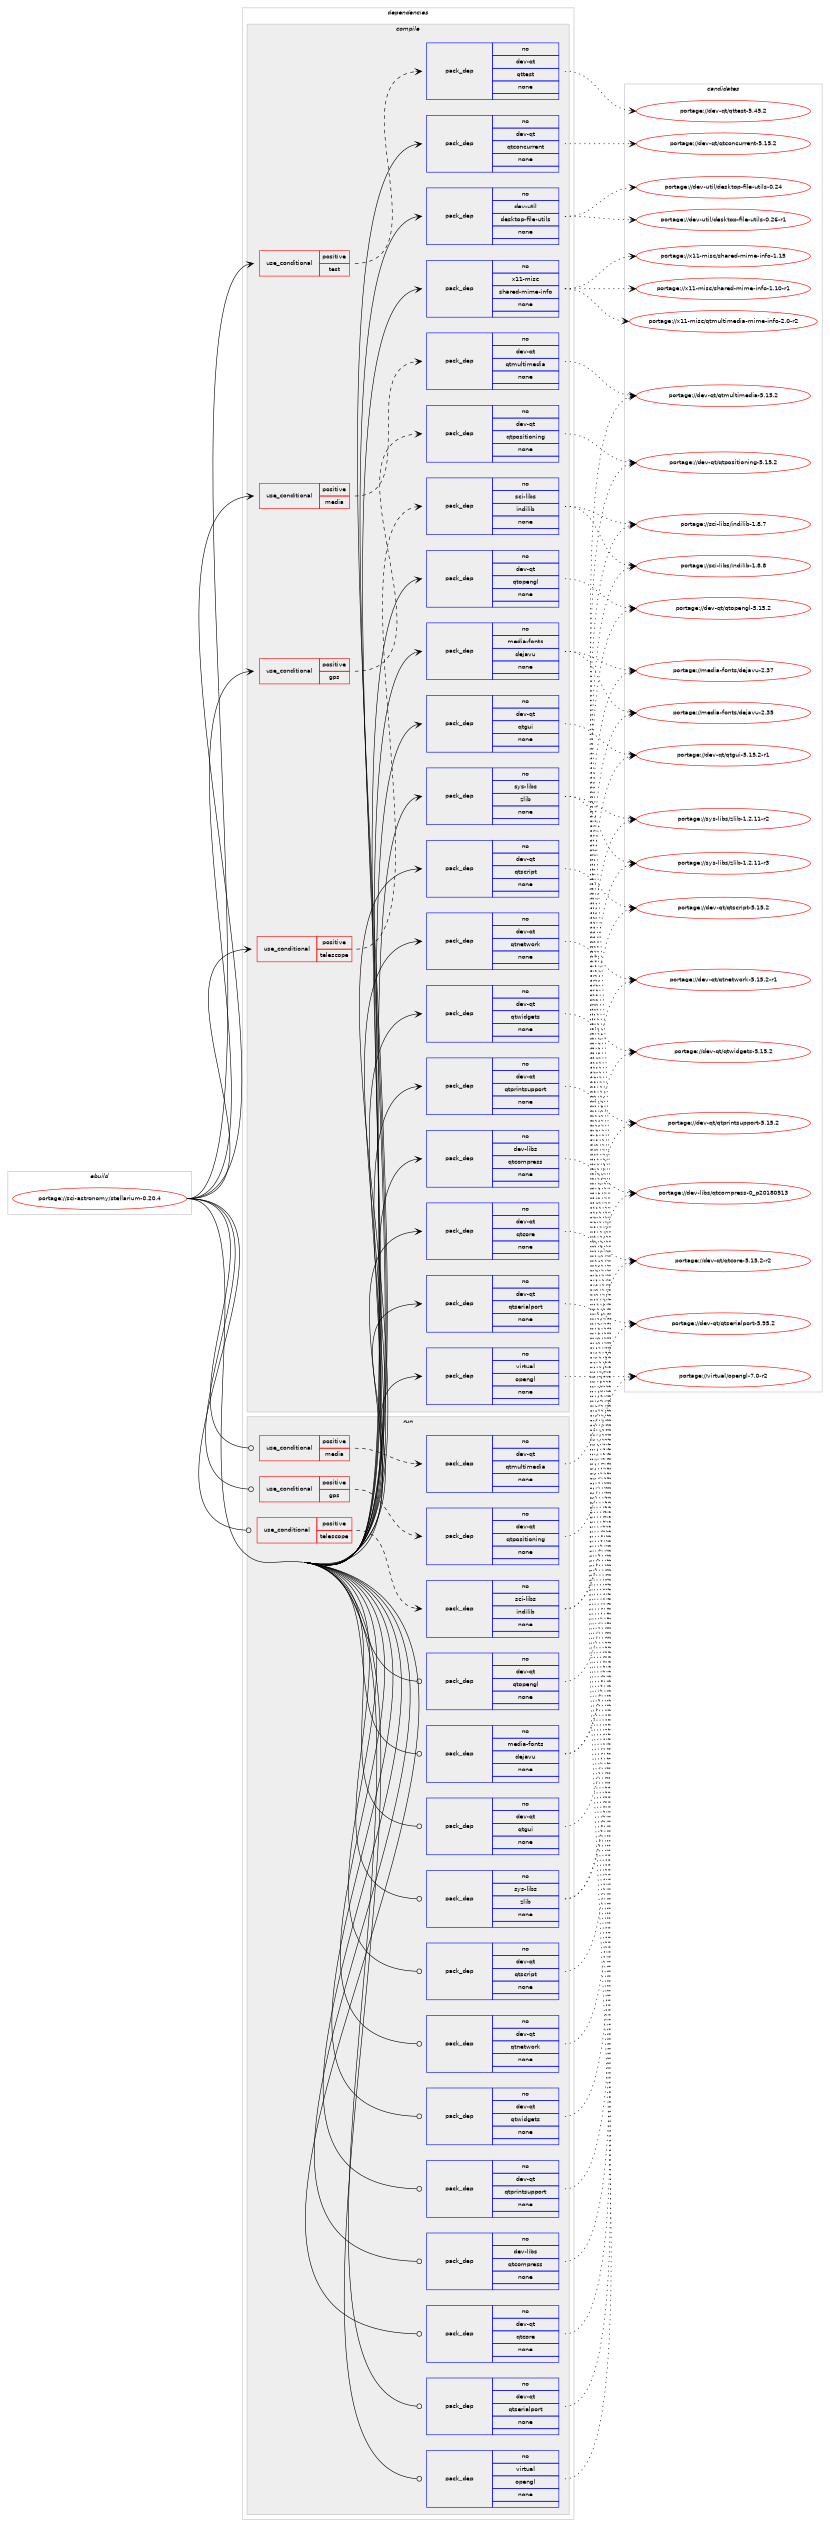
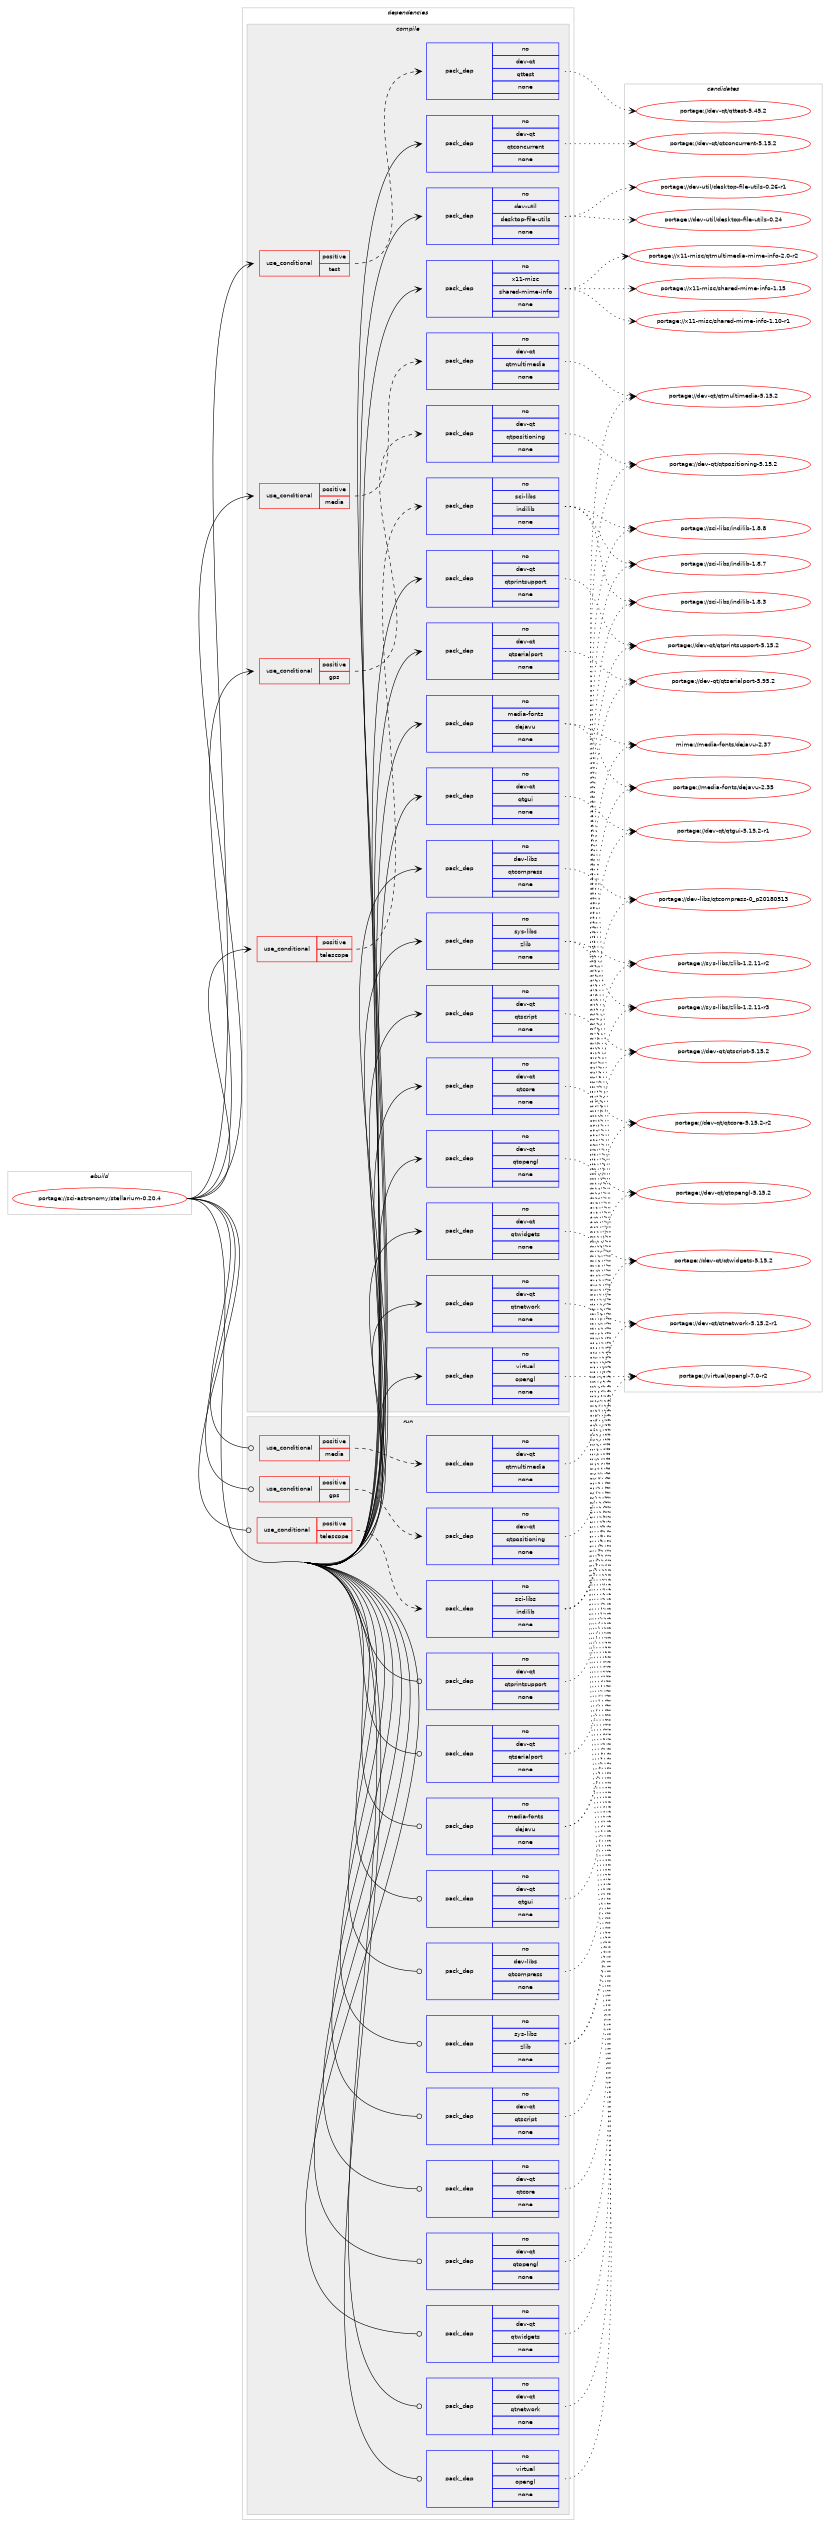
node "portage://sci-libs/indilib-1.8.3": added
node "portage://media-fonts/dejavu-2.37": label "portage://media-fonts/dejavu-2.37" -> "mime://media-fonts/dejavu-2.37"
